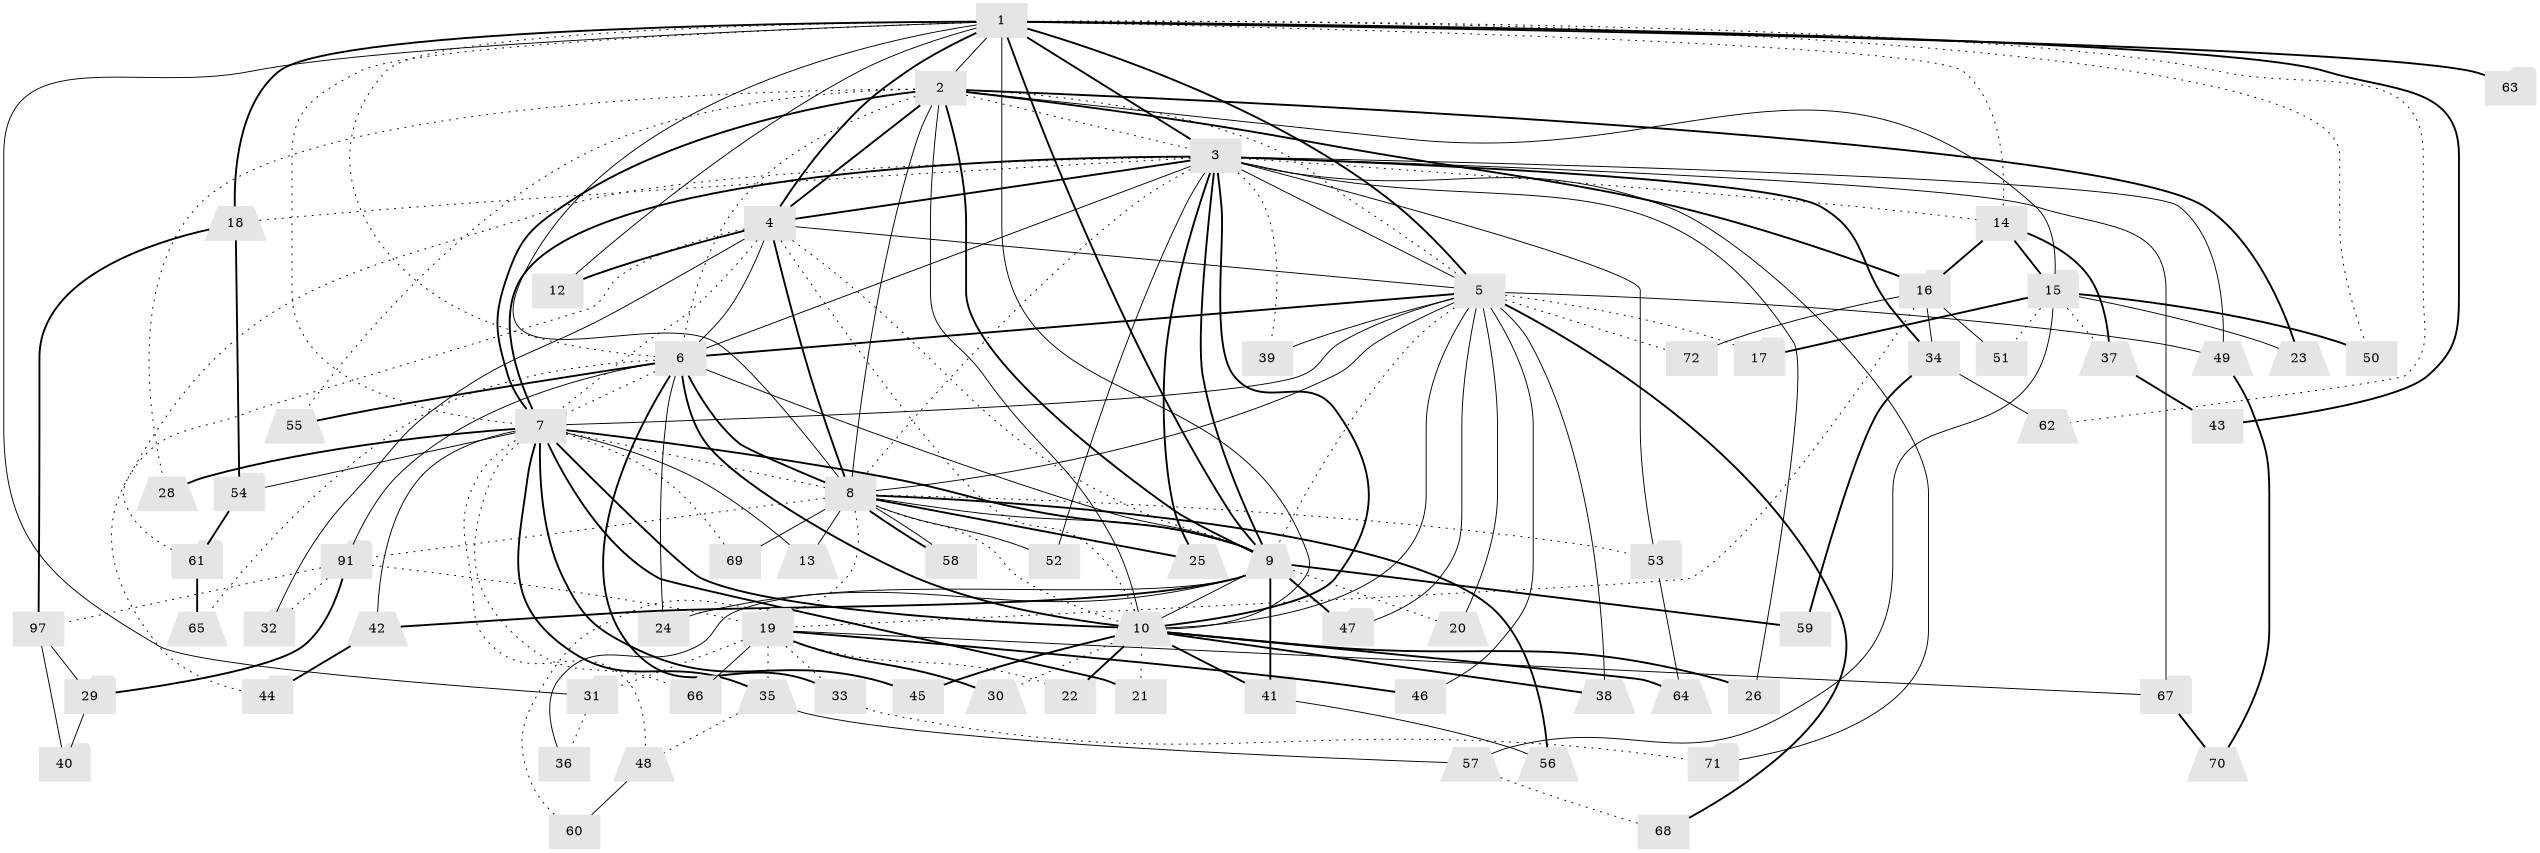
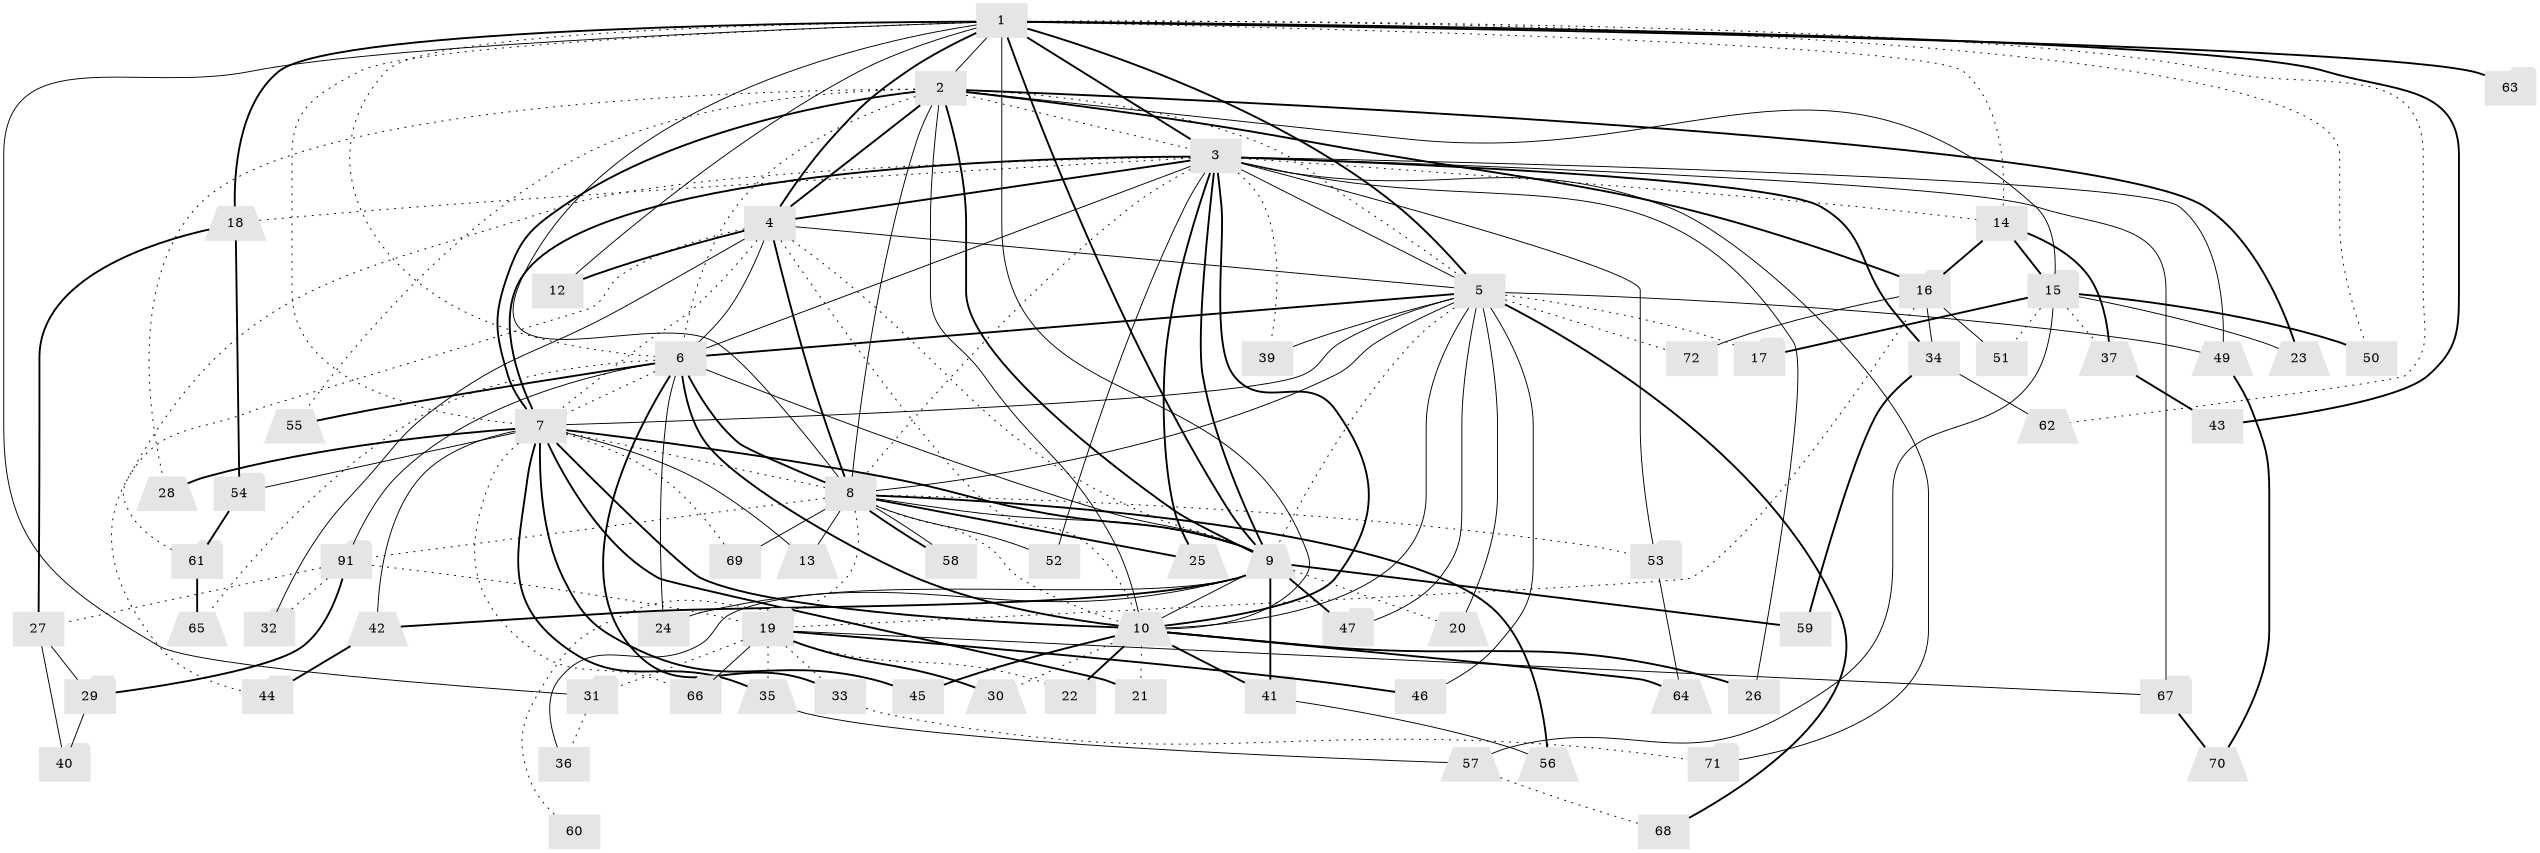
node "97": label "97" -> "27"
node "38": removed
node "48": removed
